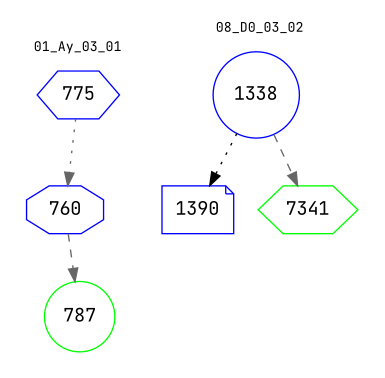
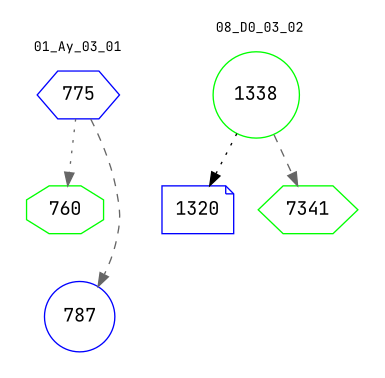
node "1338": color blue -> green
node "760": color blue -> green
node "1390": label "1390" -> "1320"
edge "760" -> "787": now "775" -> "787"
node "787": color green -> blue
